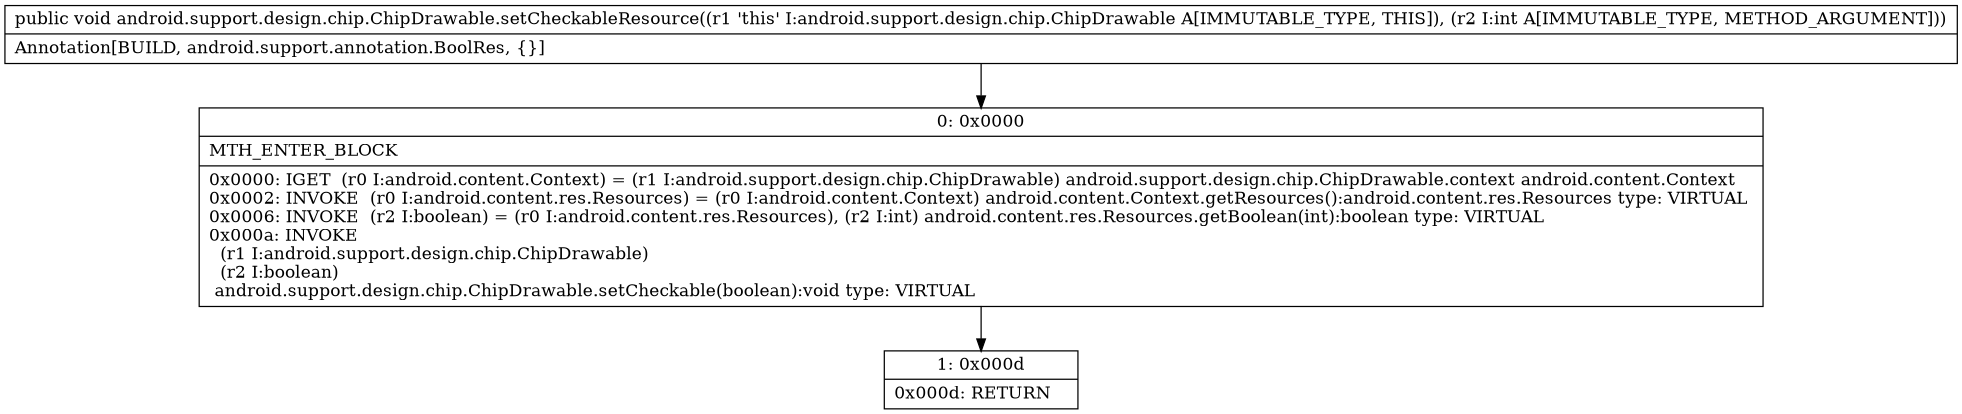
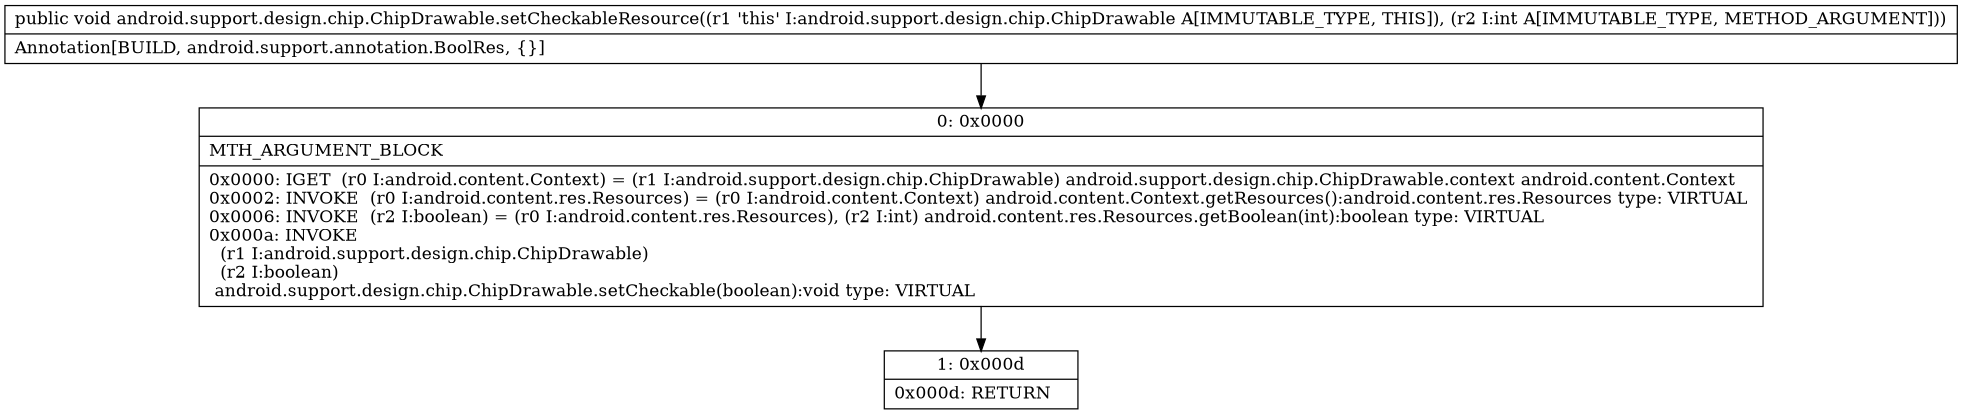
node "0: 0x0000": text "MTH_ENTER_BLOCK" -> "MTH_ARGUMENT_BLOCK"
